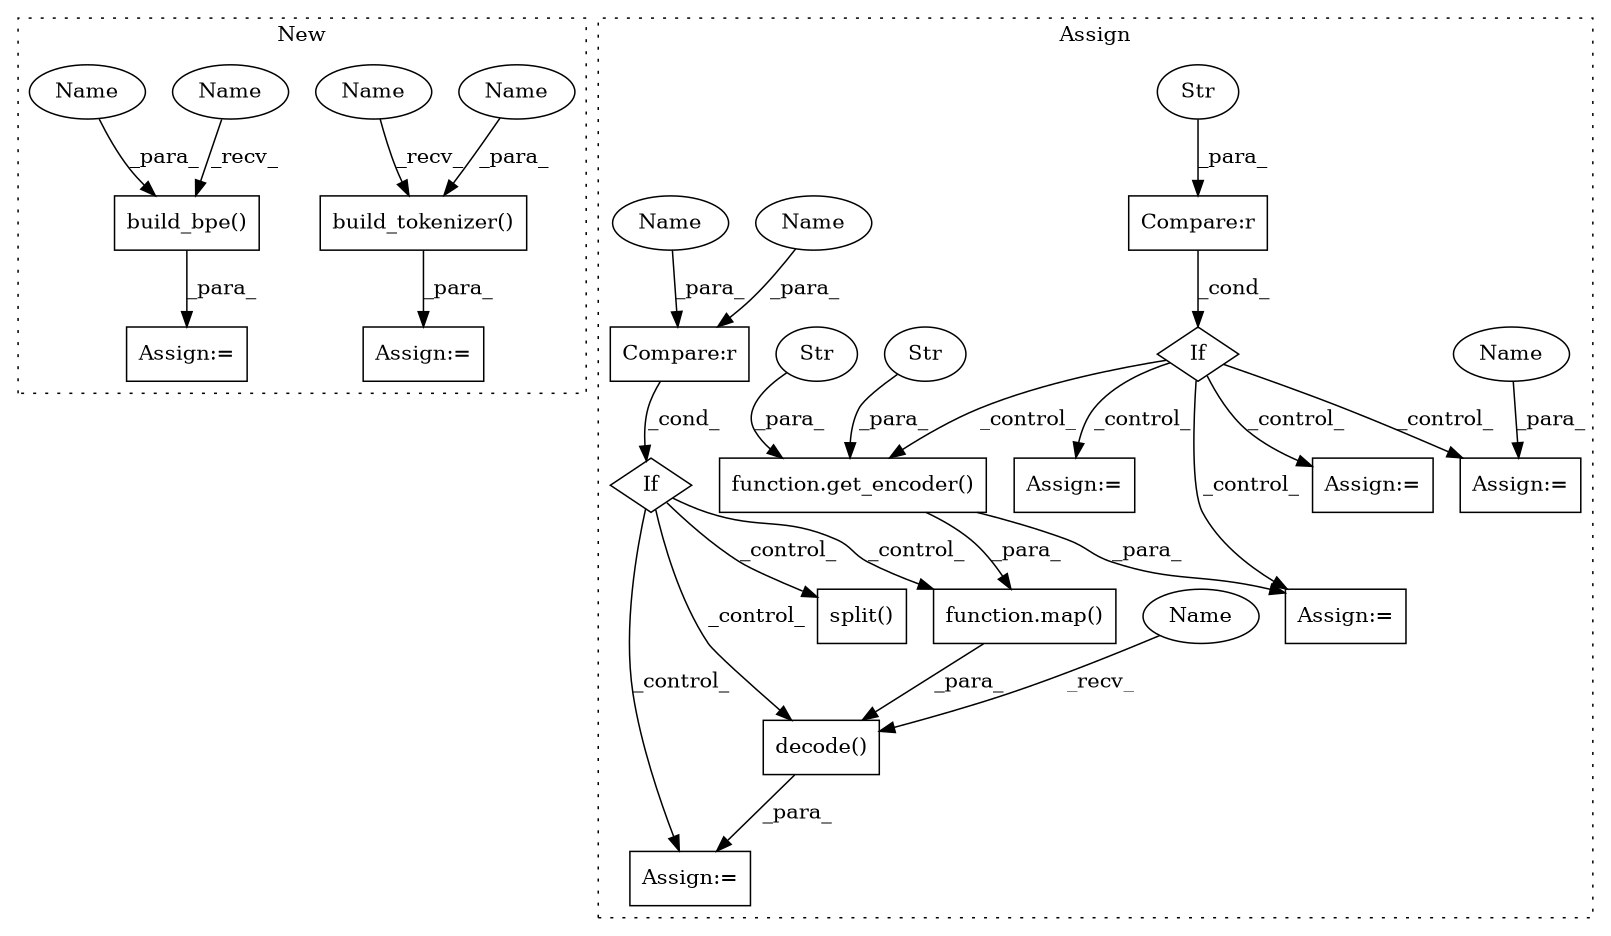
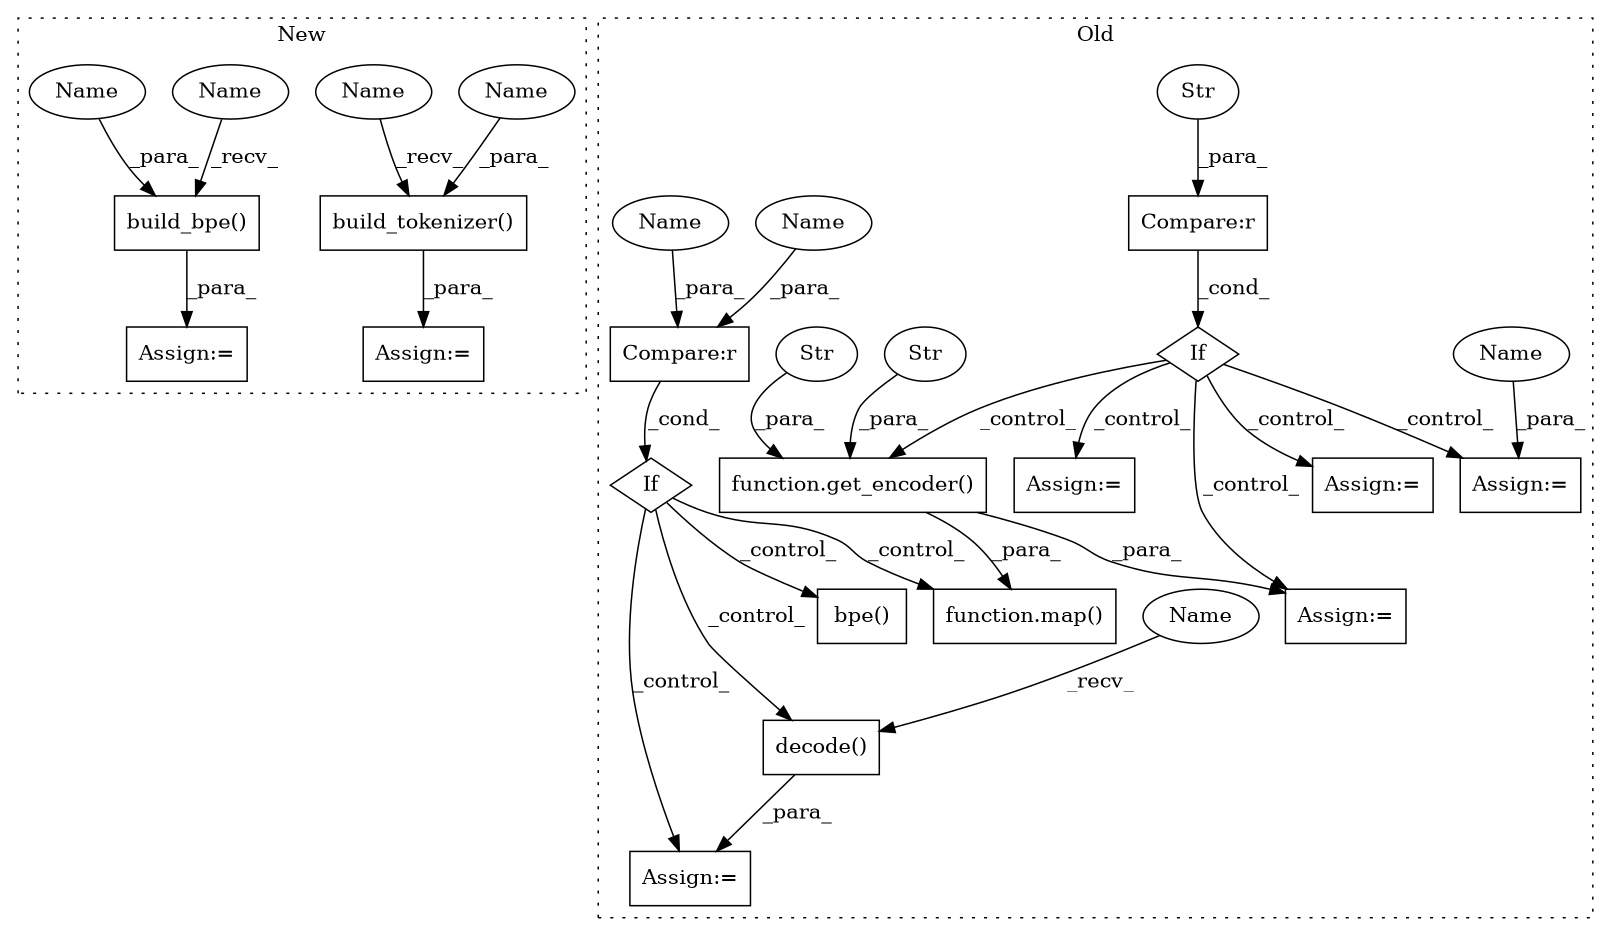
cluster "Assign": label "Assign" -> "Old"
node "split()": label "split()" -> "bpe()"
edge "function.map()" -> "decode()": removed, label "_para_"
